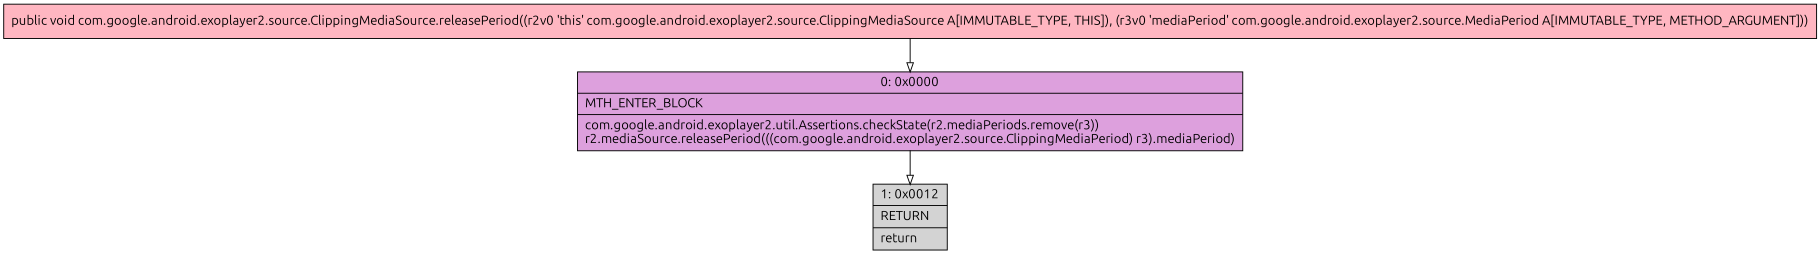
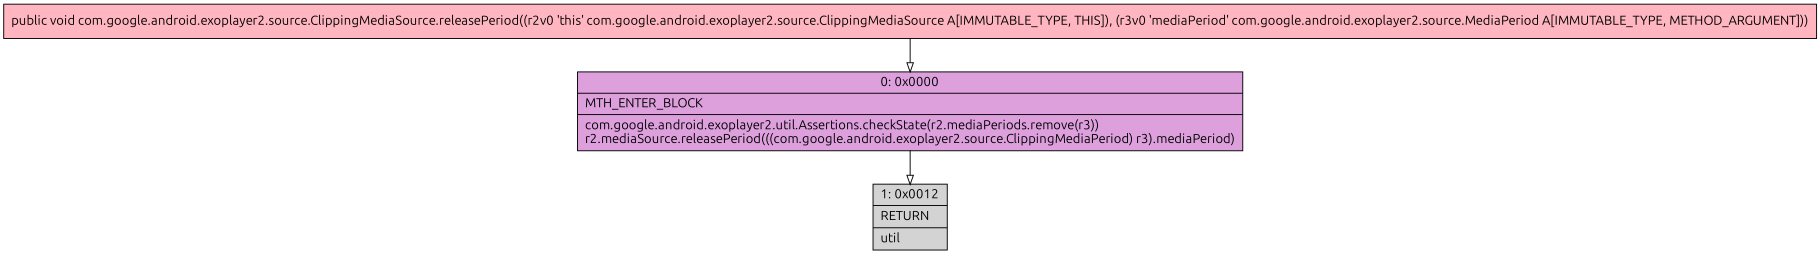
node "1: 0x0012": text "return" -> "util"
